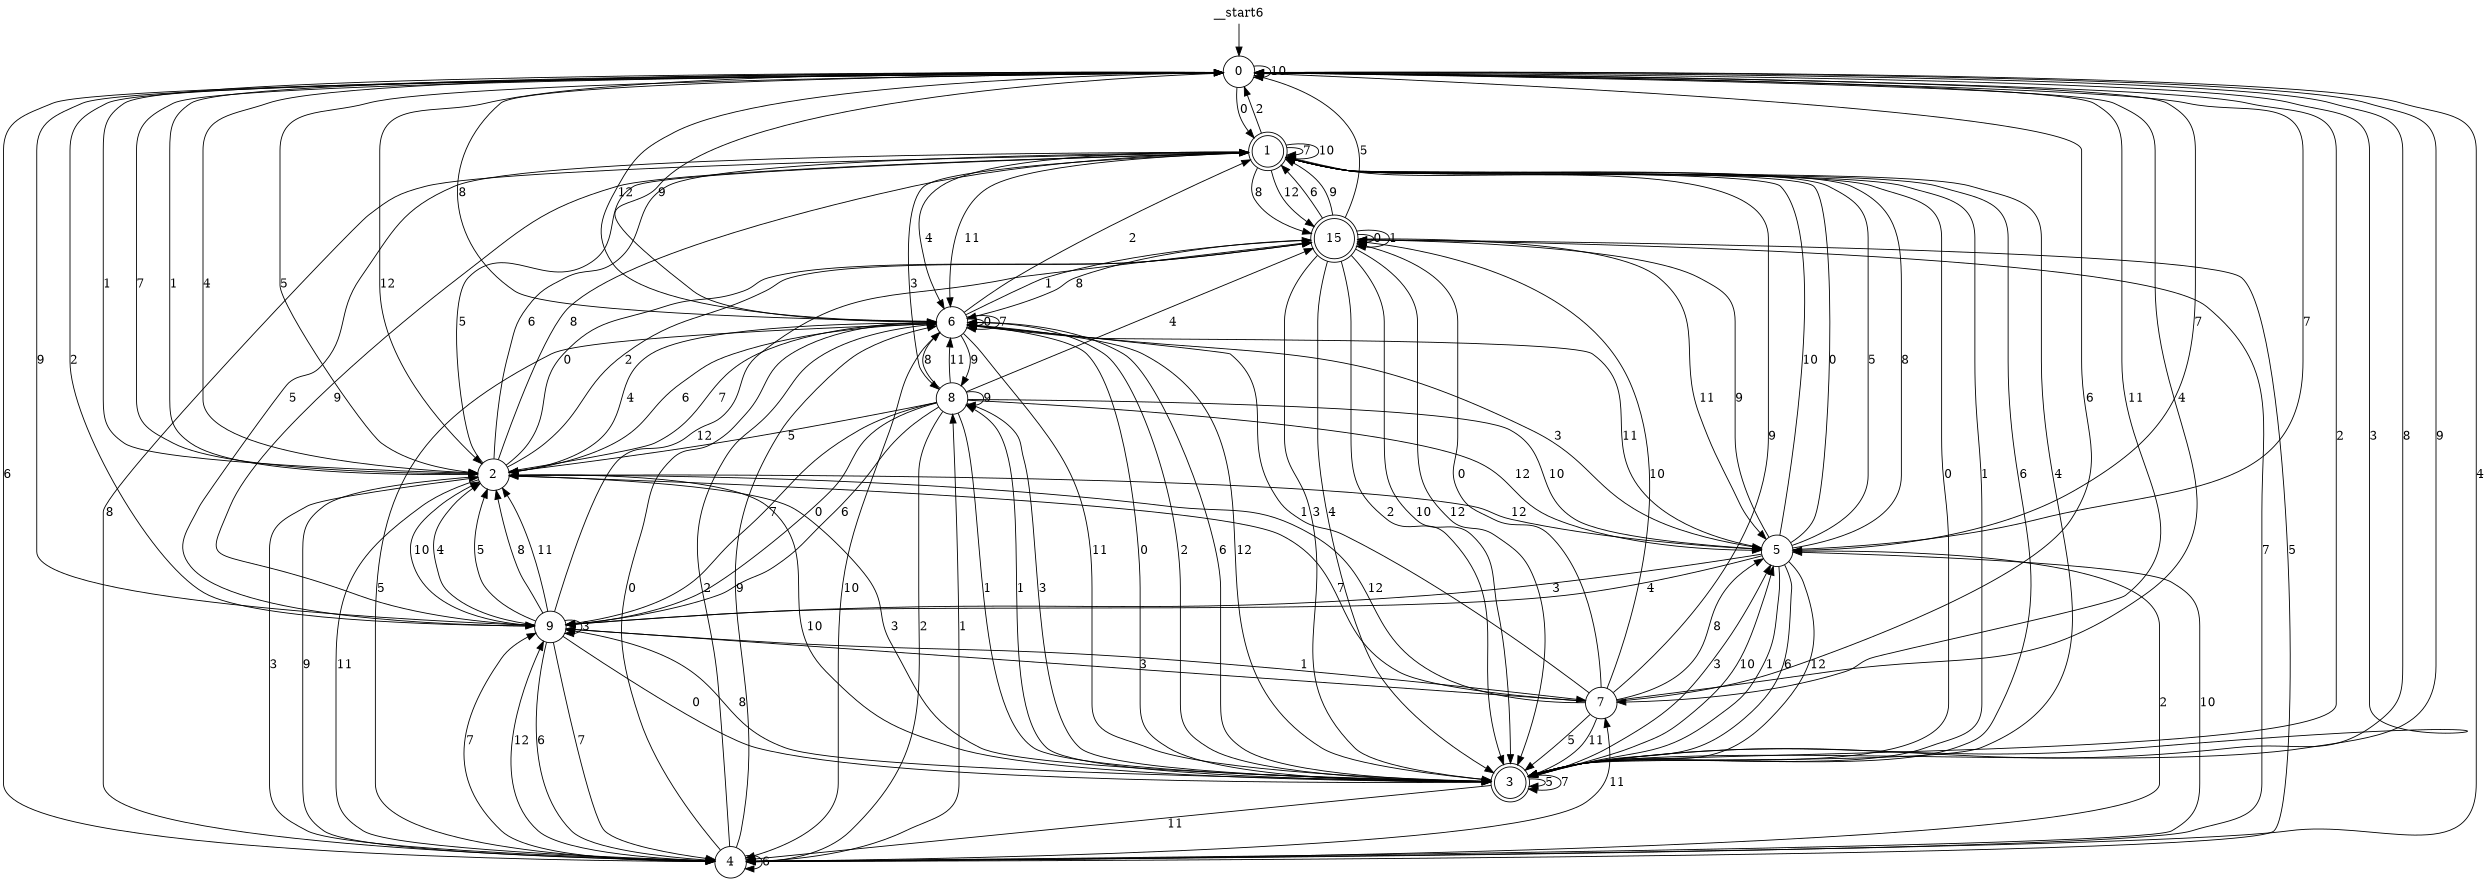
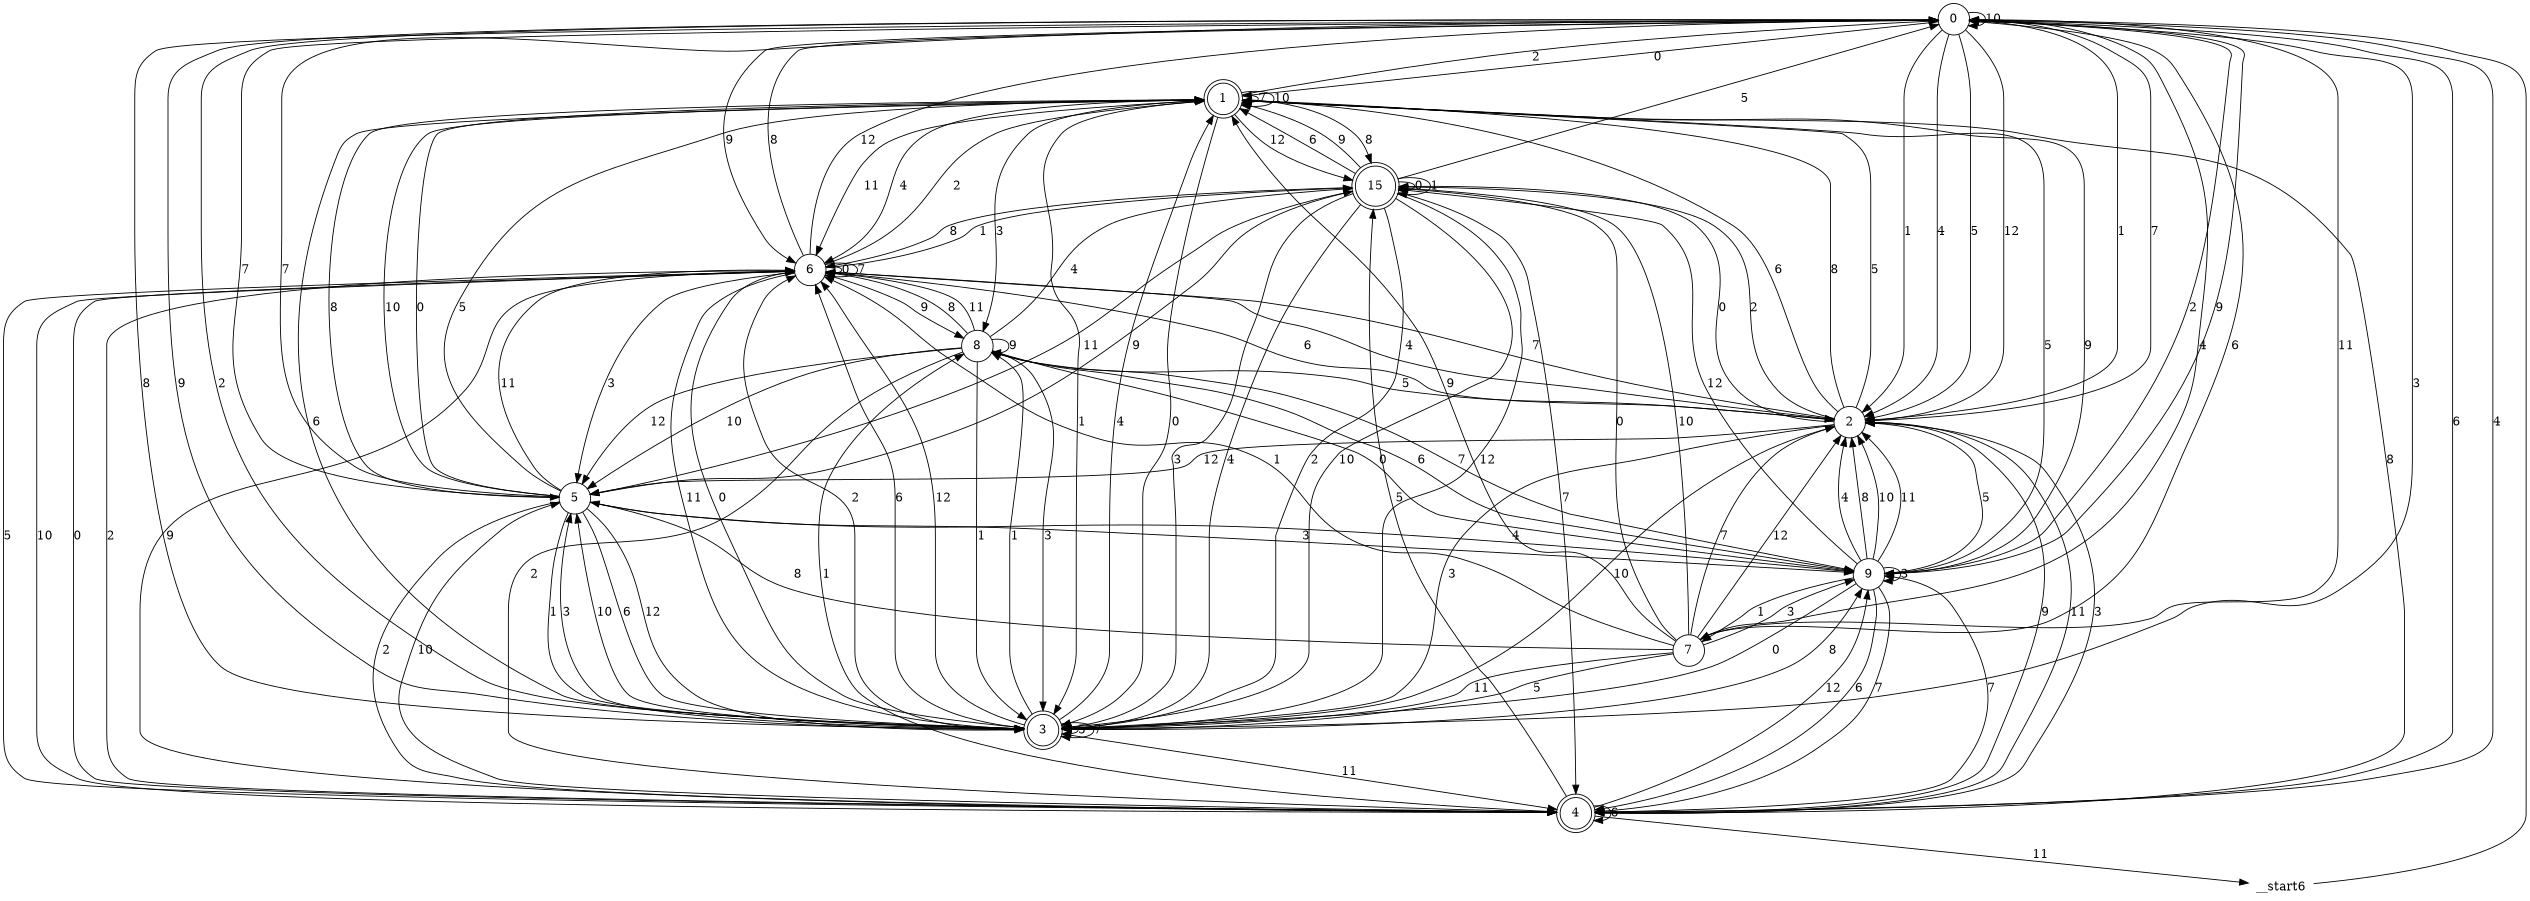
edge "4" -> "7": now "4" -> "__start6"
node "4": shape circle -> doublecircle
